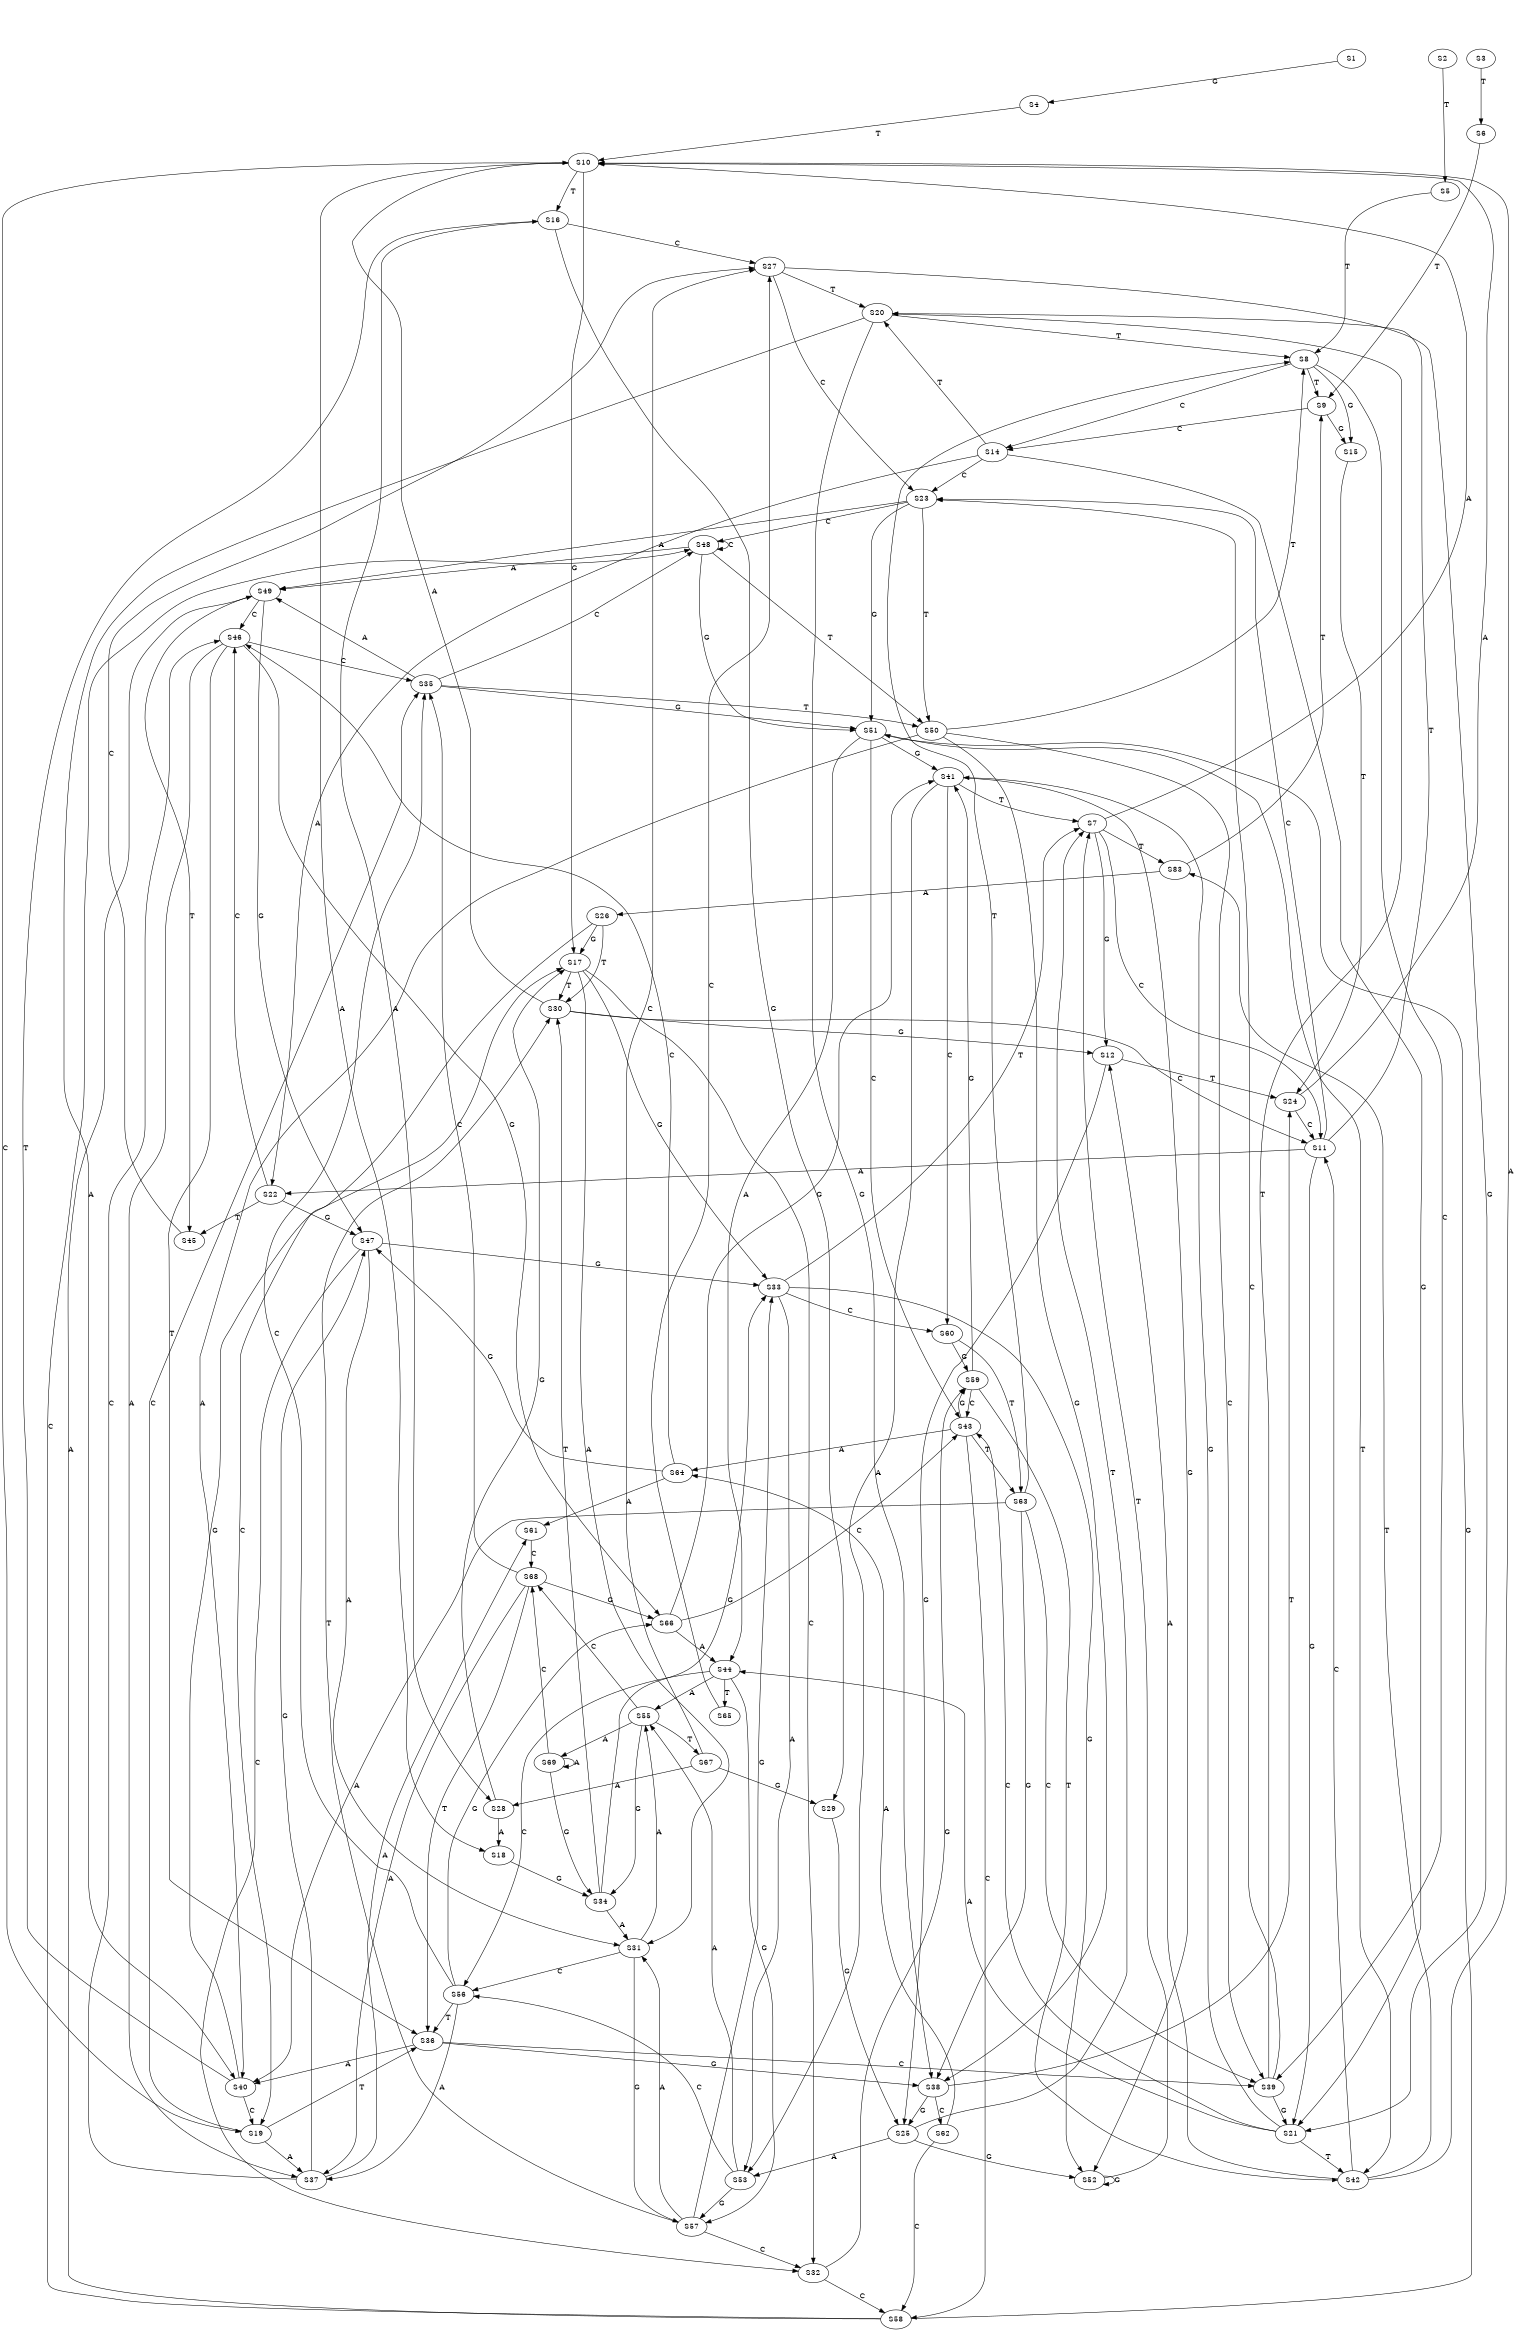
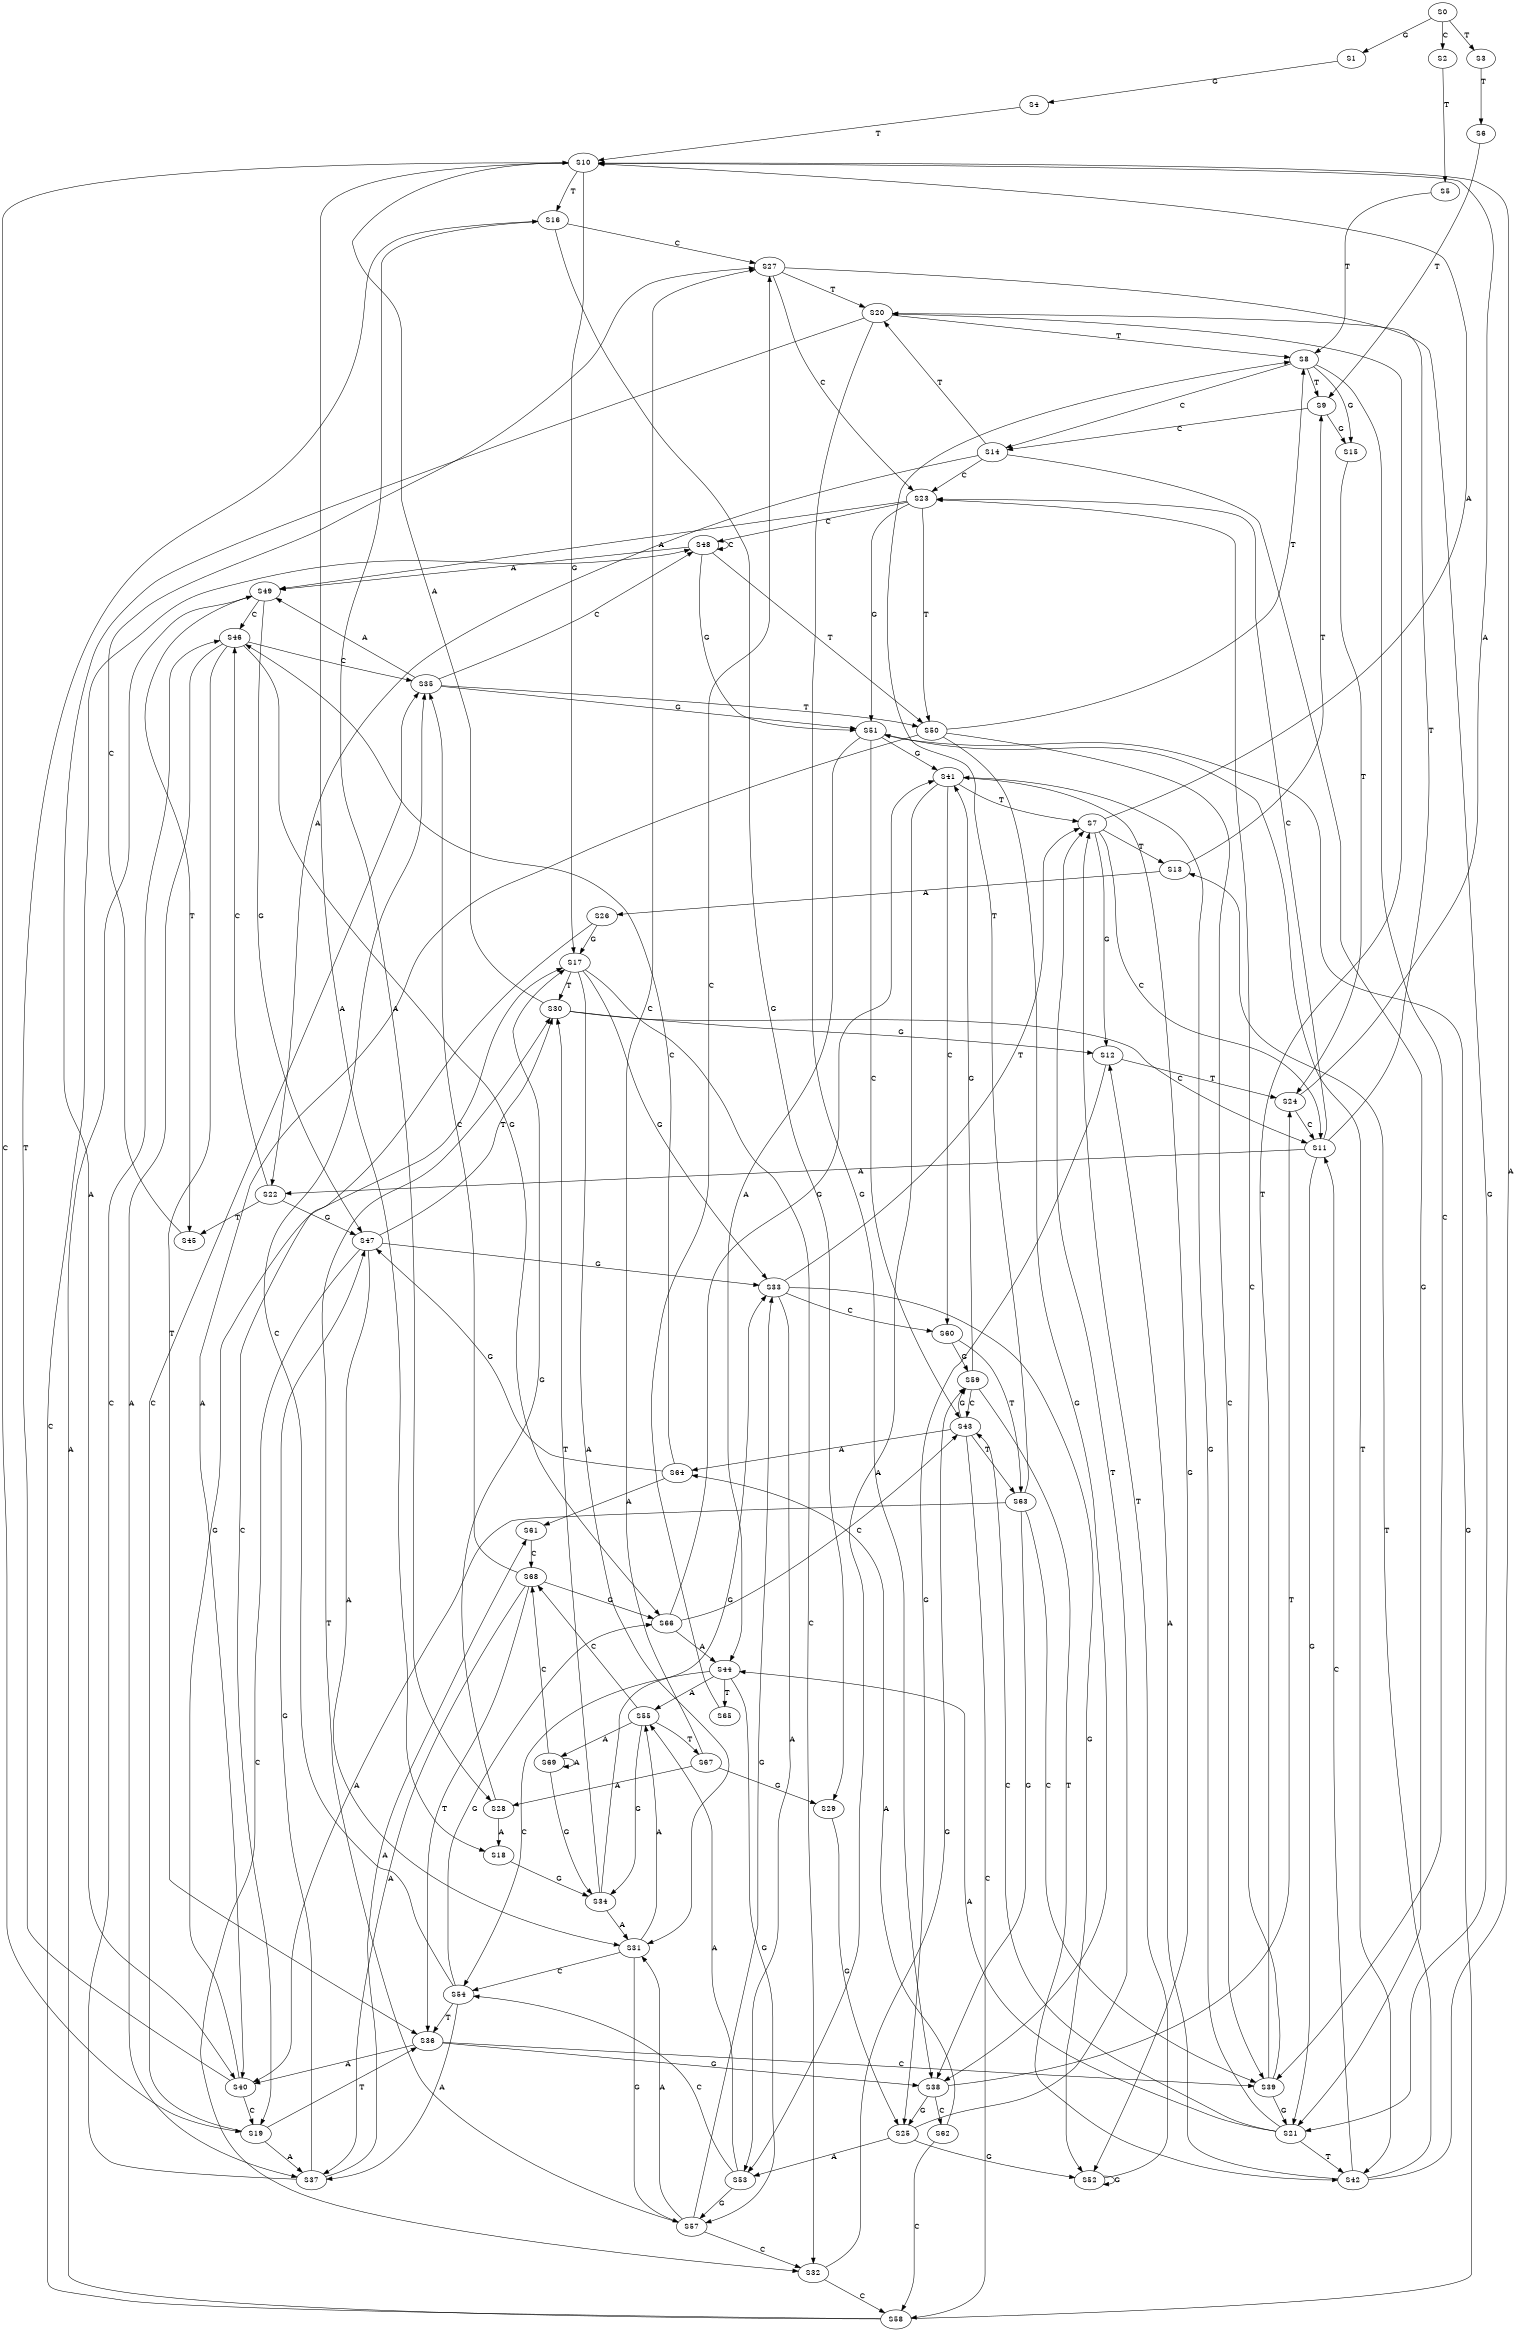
node "S0": added
node "S83": label "S83" -> "S13"
edge "S26" -> "S30": now "S47" -> "S30"
node "S56": label "S56" -> "S54"
